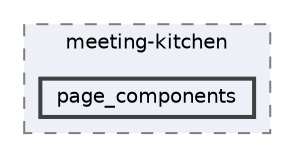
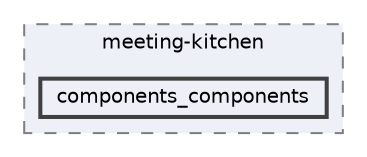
node "page_components": label "page_components" -> "components_components"
